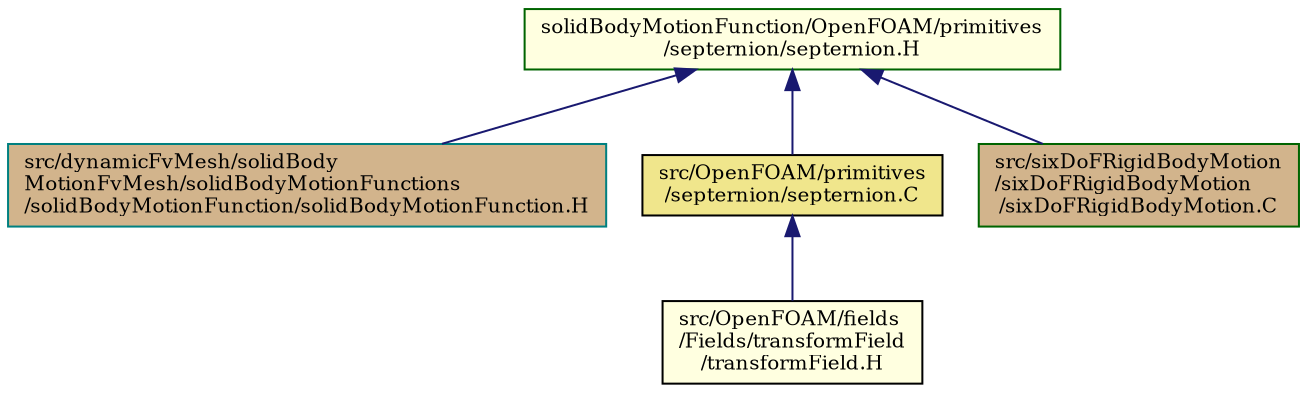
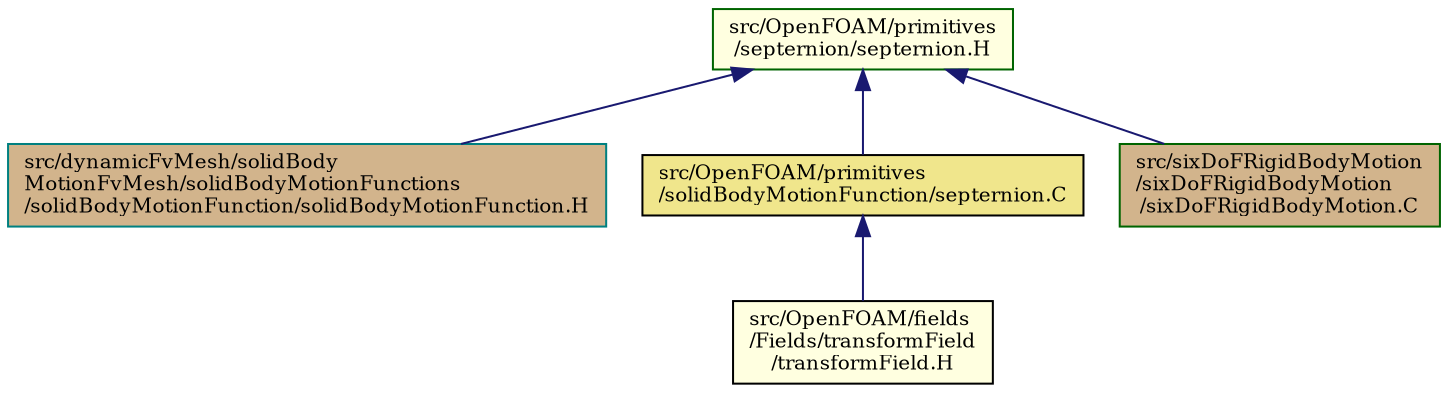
node "solidBodyMotionFunction/OpenFOAM/primitives /septernion/septernion.H": label "solidBodyMotionFunction/OpenFOAM/primitives /septernion/septernion.H" -> "src/OpenFOAM/primitives /septernion/septernion.H"
node "src/OpenFOAM/primitives /septernion/septernion.C": label "src/OpenFOAM/primitives /septernion/septernion.C" -> "src/OpenFOAM/primitives /solidBodyMotionFunction/septernion.C"
